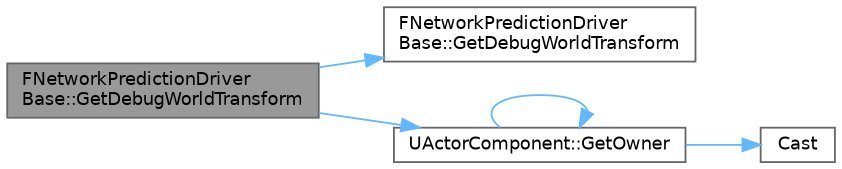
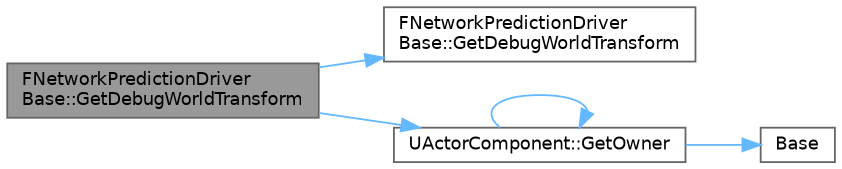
node "Cast": label "Cast" -> "Base"
